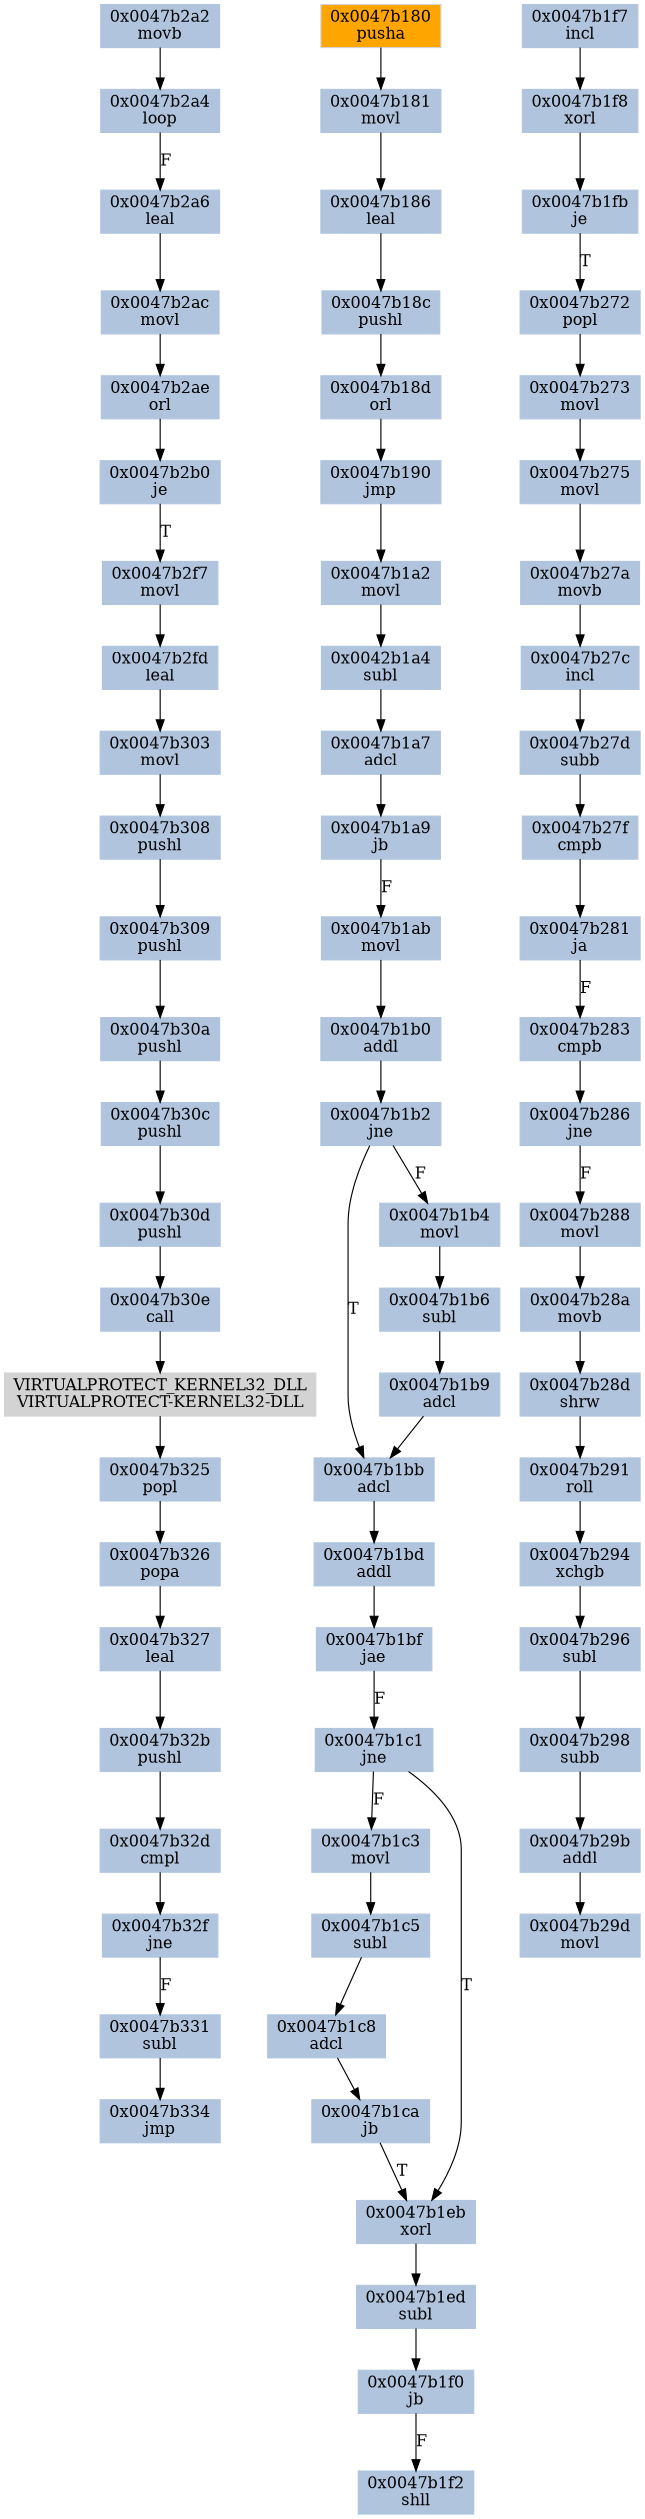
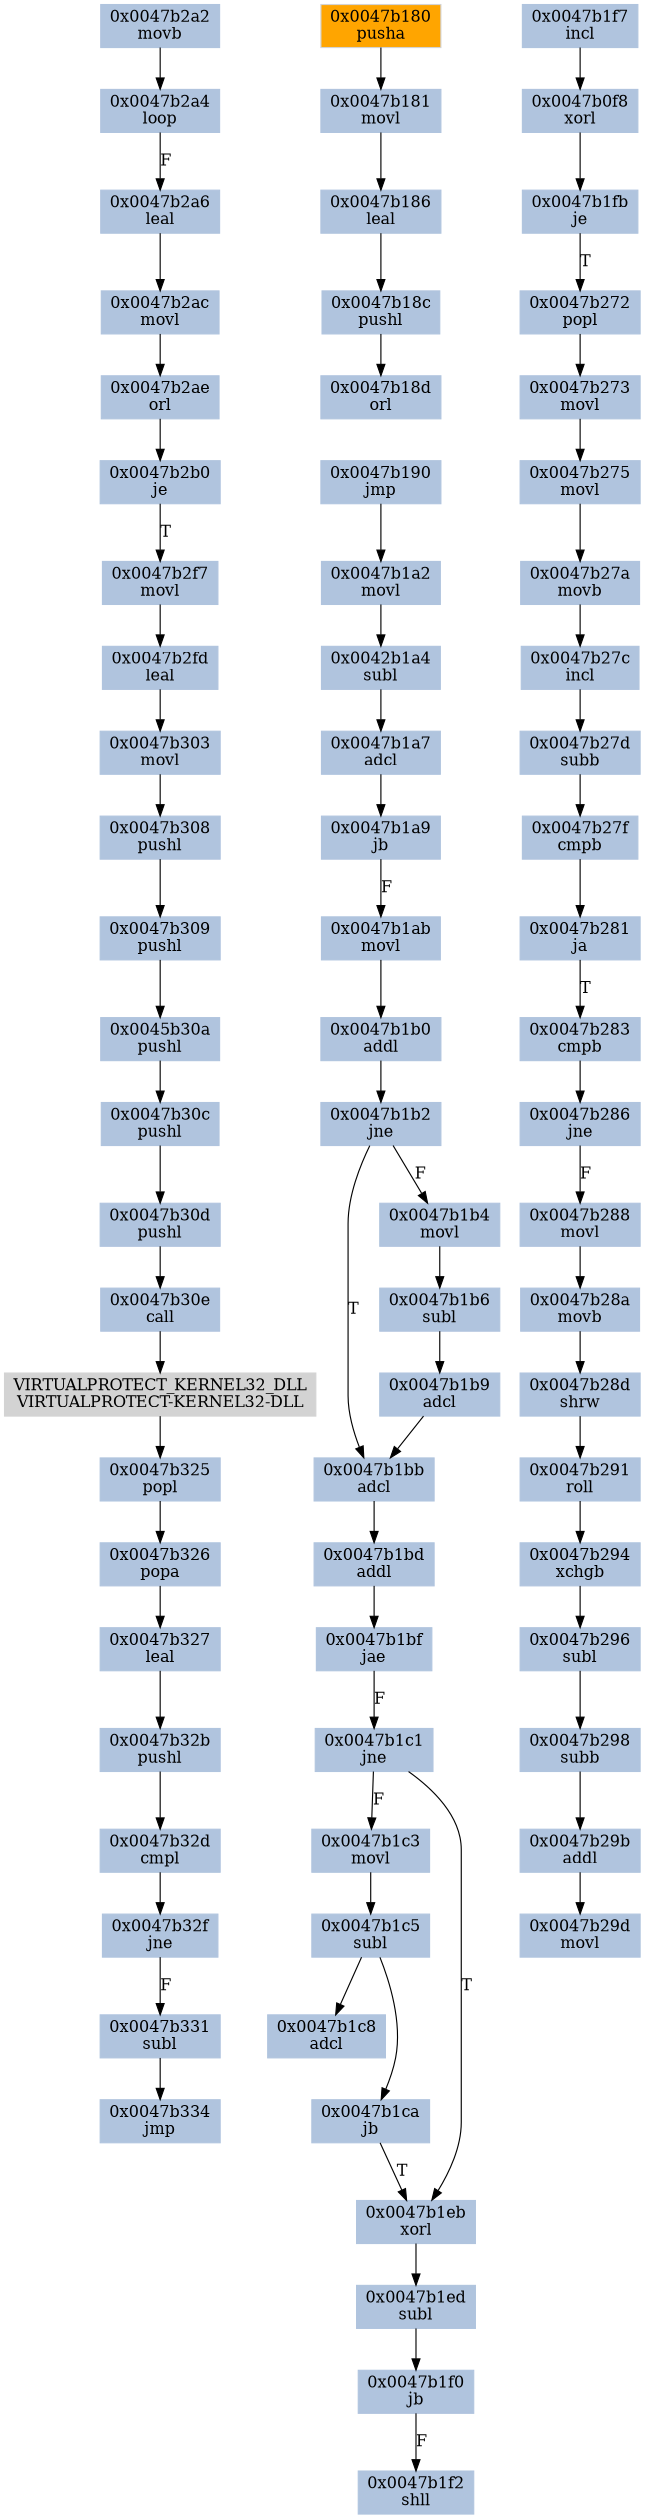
node "0x0047b1f8 xorl": label "0x0047b1f8 xorl" -> "0x0047b0f8 xorl"
edge "0x0047b18d orl" -> "0x0047b190 jmp": removed
edge "0x0047b281 ja" -> "0x0047b283 cmpb": label "F" -> "T"
node "0x0047b30a pushl": label "0x0047b30a pushl" -> "0x0045b30a pushl"
edge "0x0047b1c8 adcl" -> "0x0047b1ca jb": now "0x0047b1c5 subl" -> "0x0047b1ca jb"
